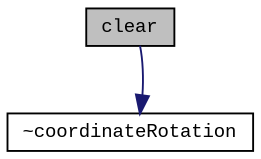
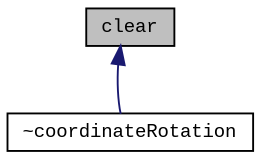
edge "clear" -> "~coordinateRotation": reversed
